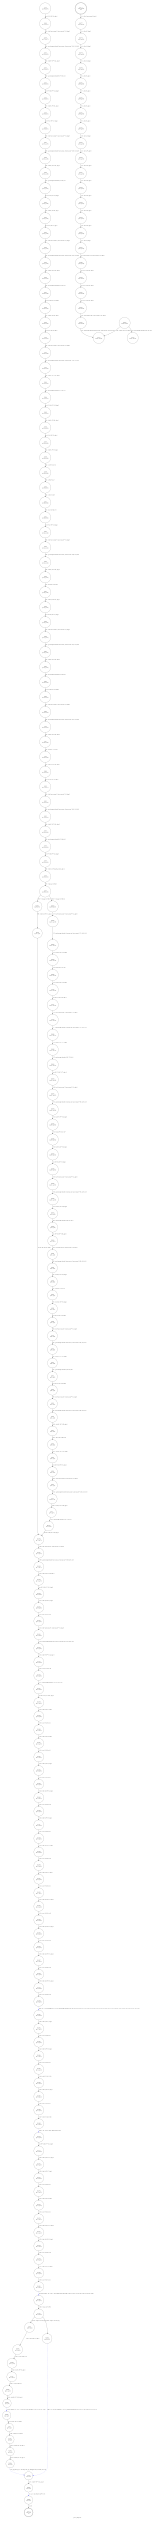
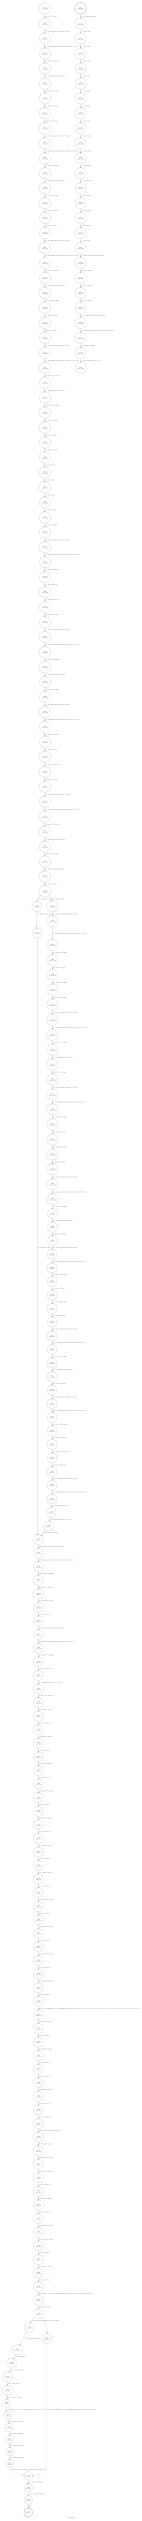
edge "N35815 (rp:182, ep:182)" -> "N35814 (rp:183, ep:183)": reversed
